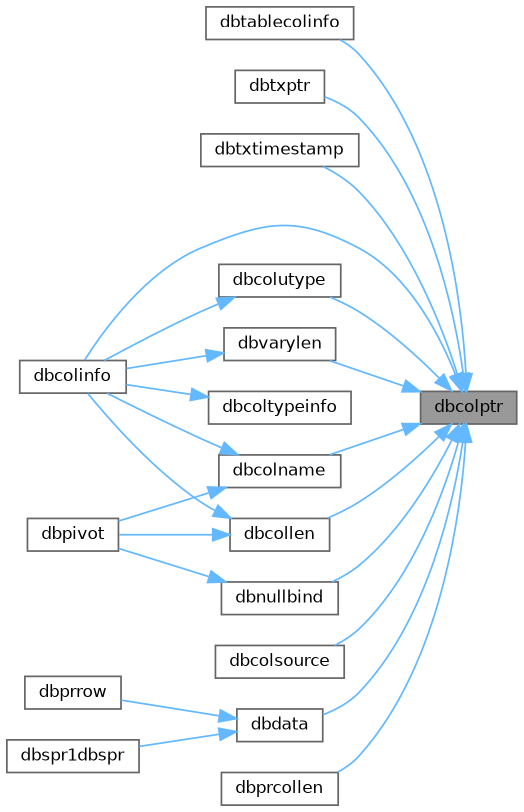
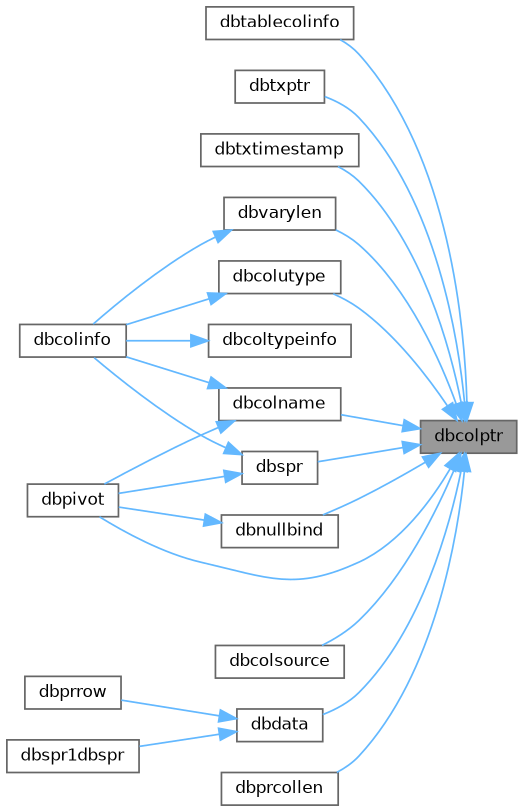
edge "dbcolinfo" -> "dbcolptr": now "dbpivot" -> "dbcolptr"
node "dbcollen": label "dbcollen" -> "dbspr"
